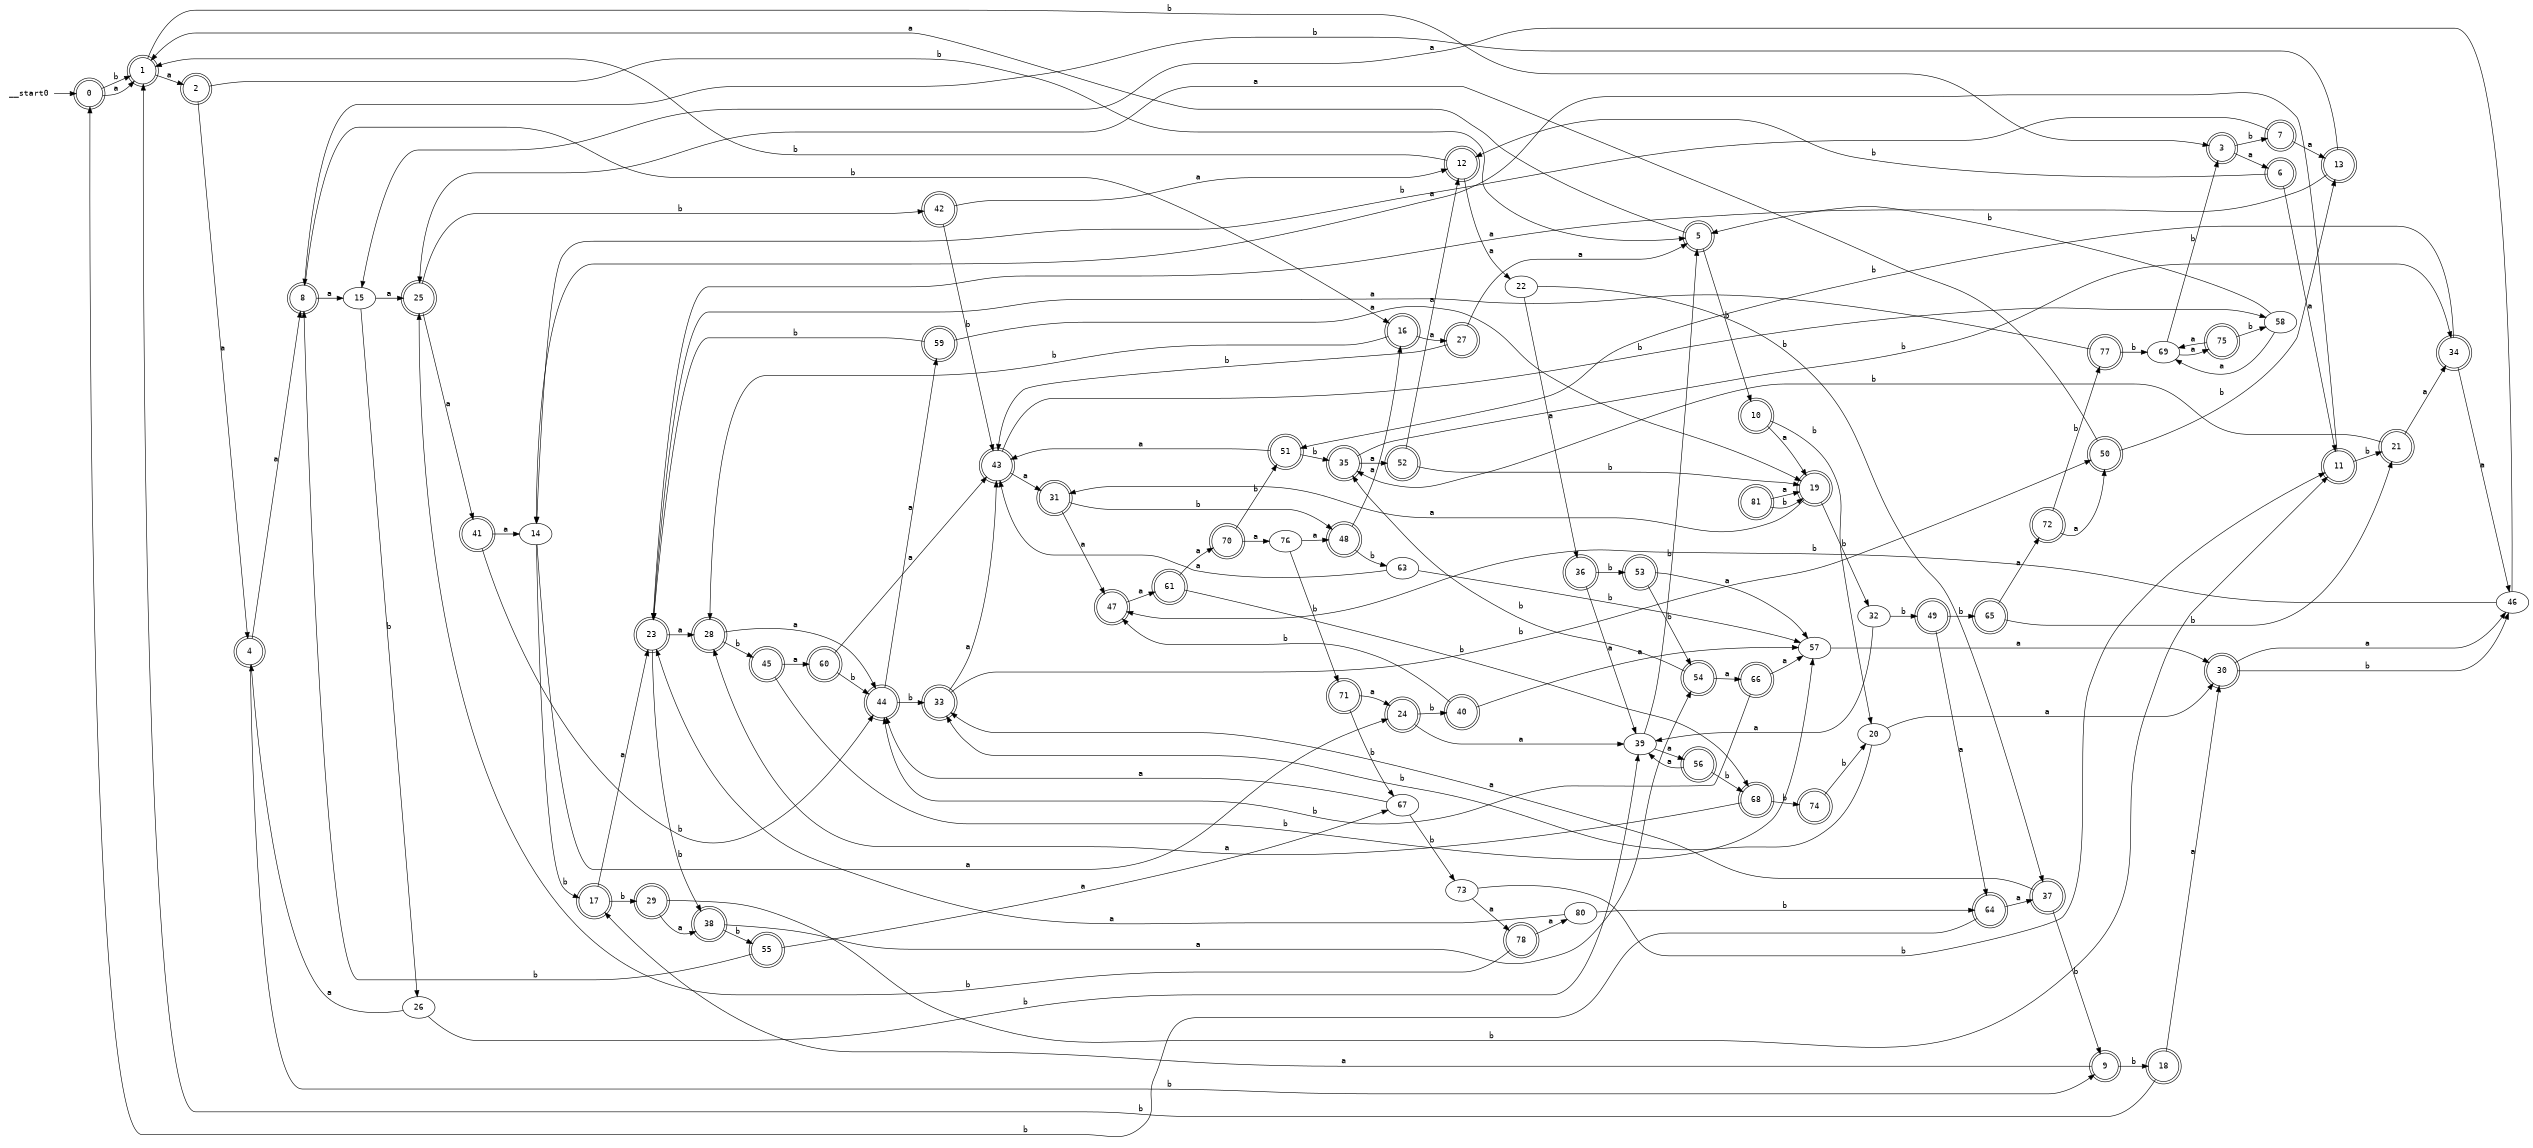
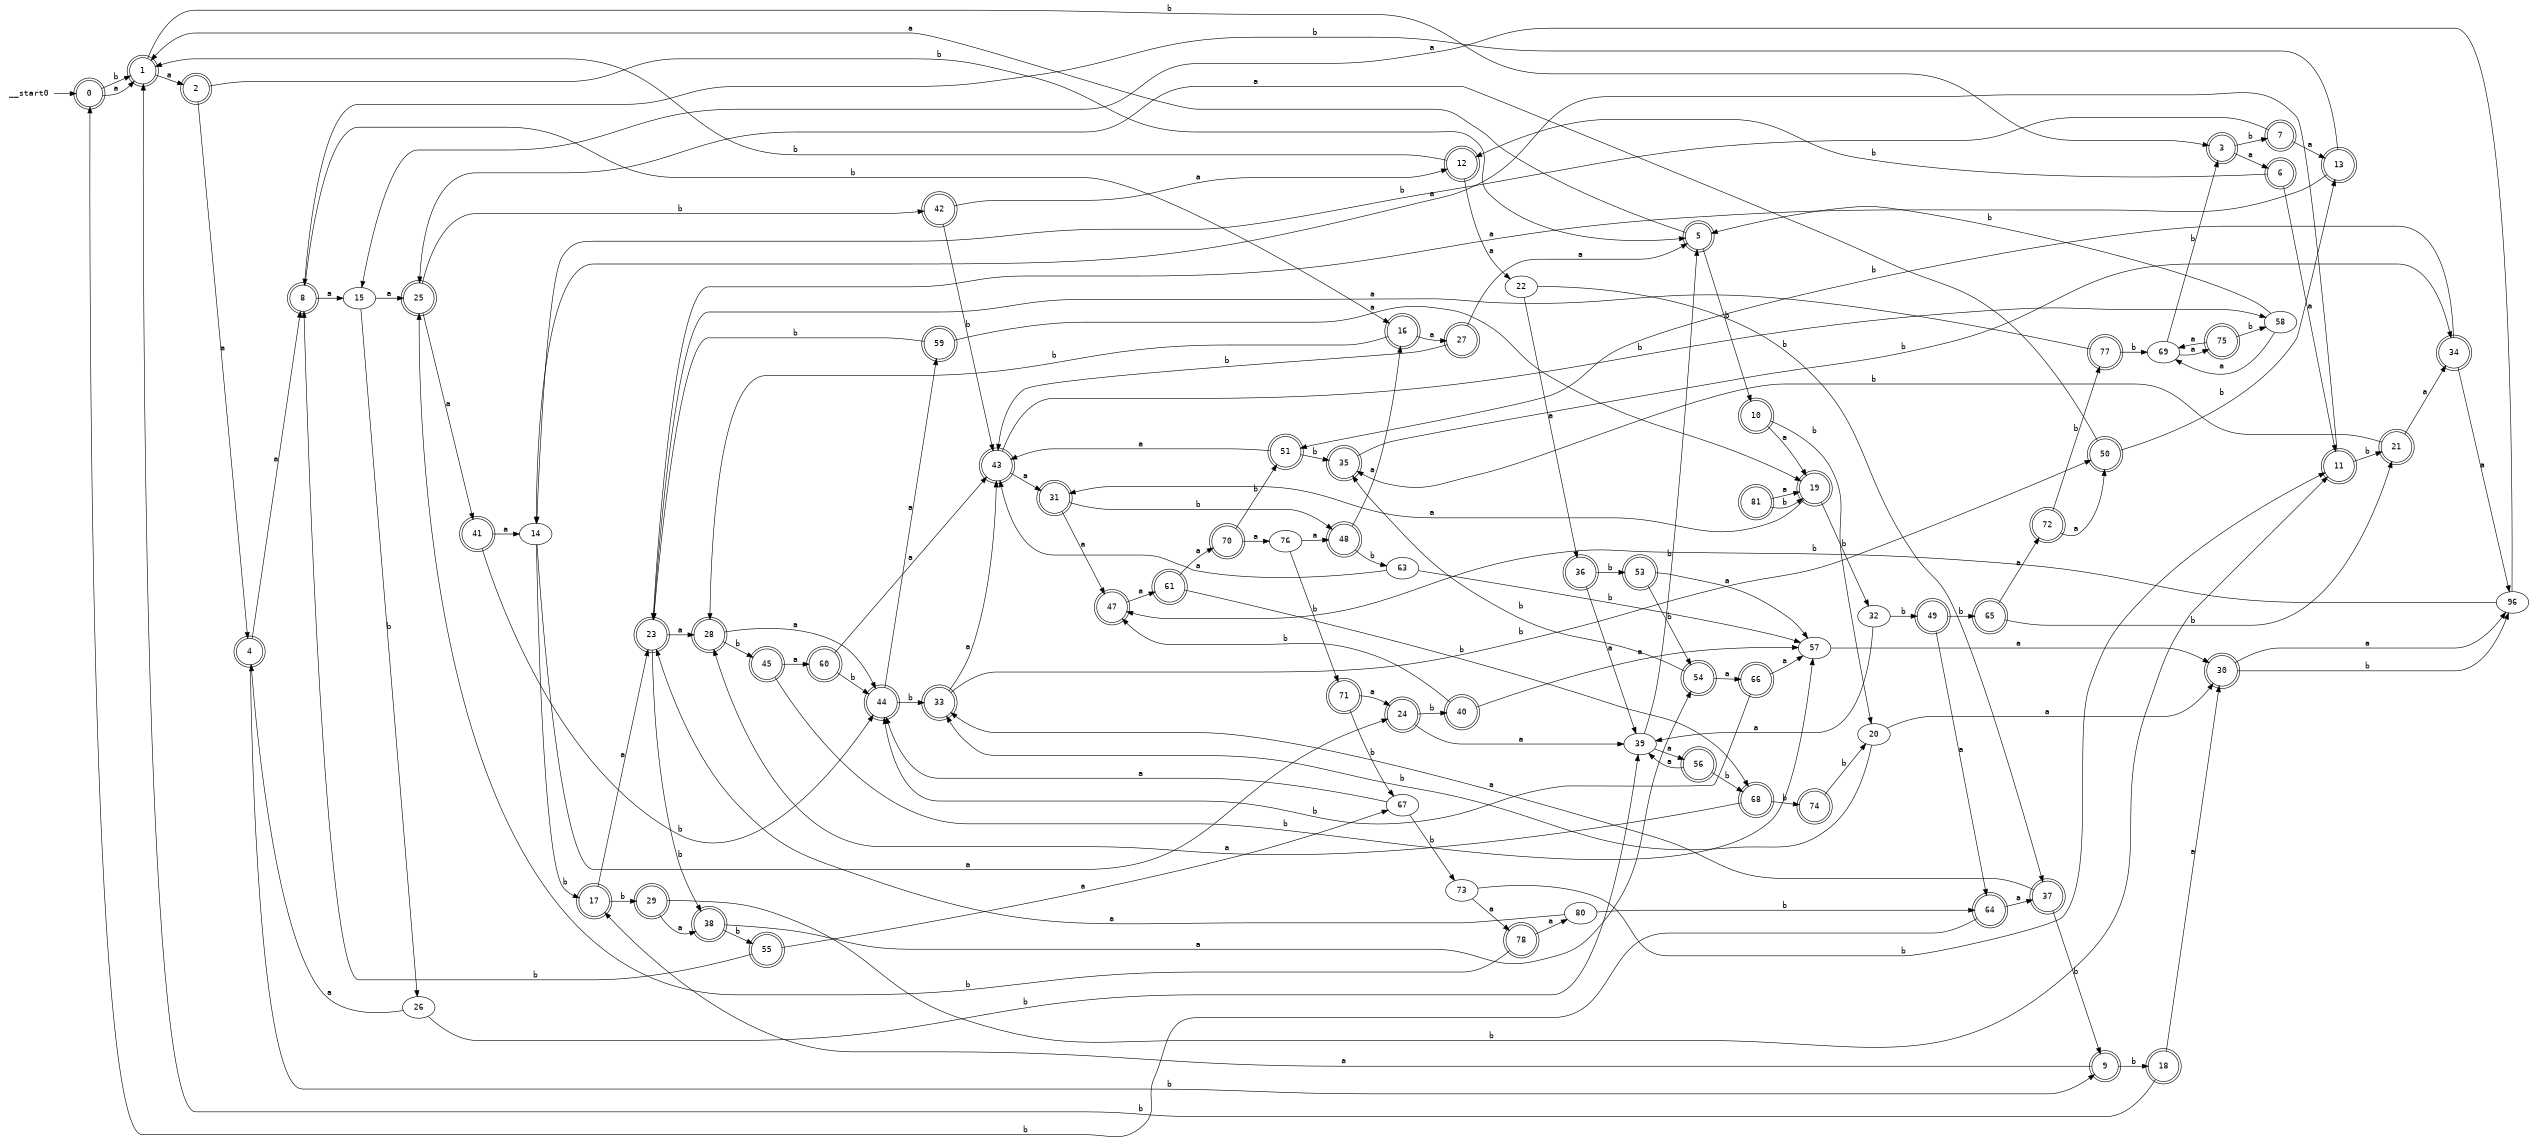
node "52": removed
node "46": label "46" -> "96"
